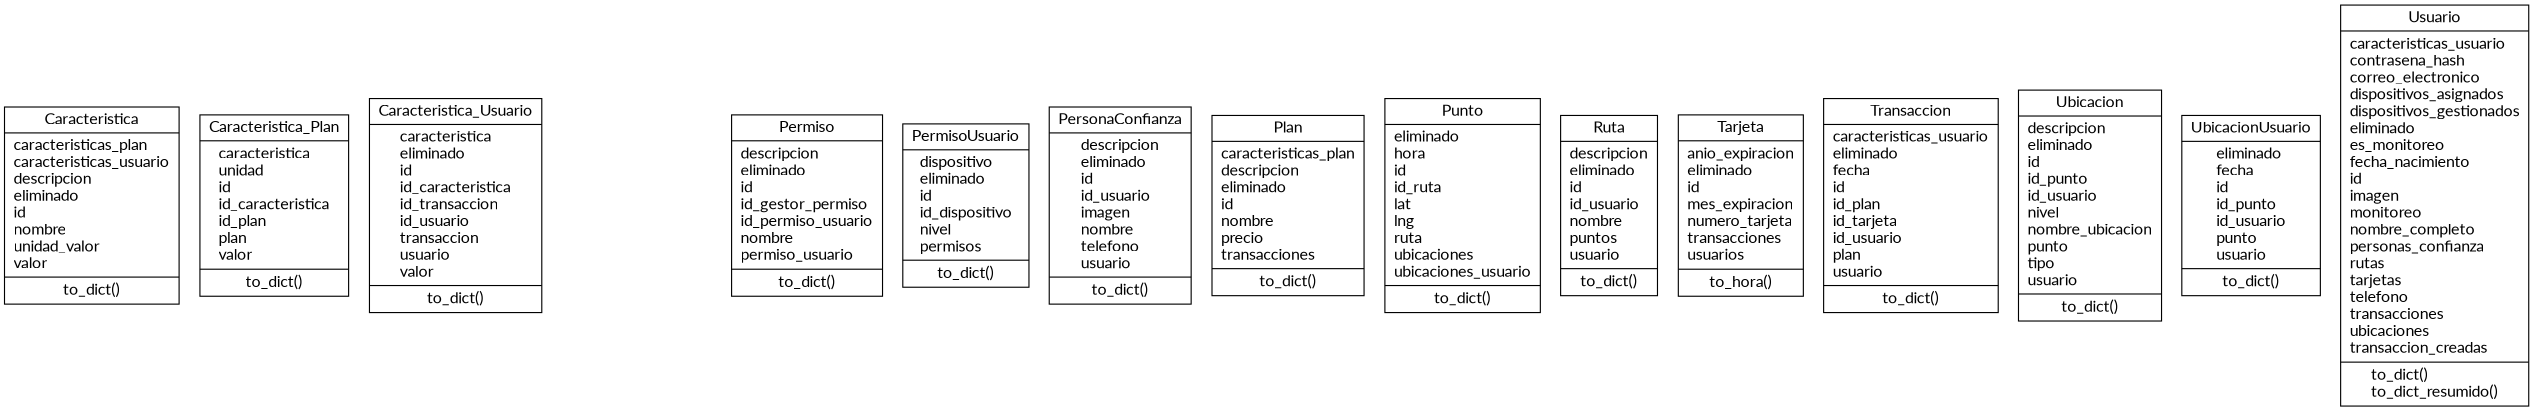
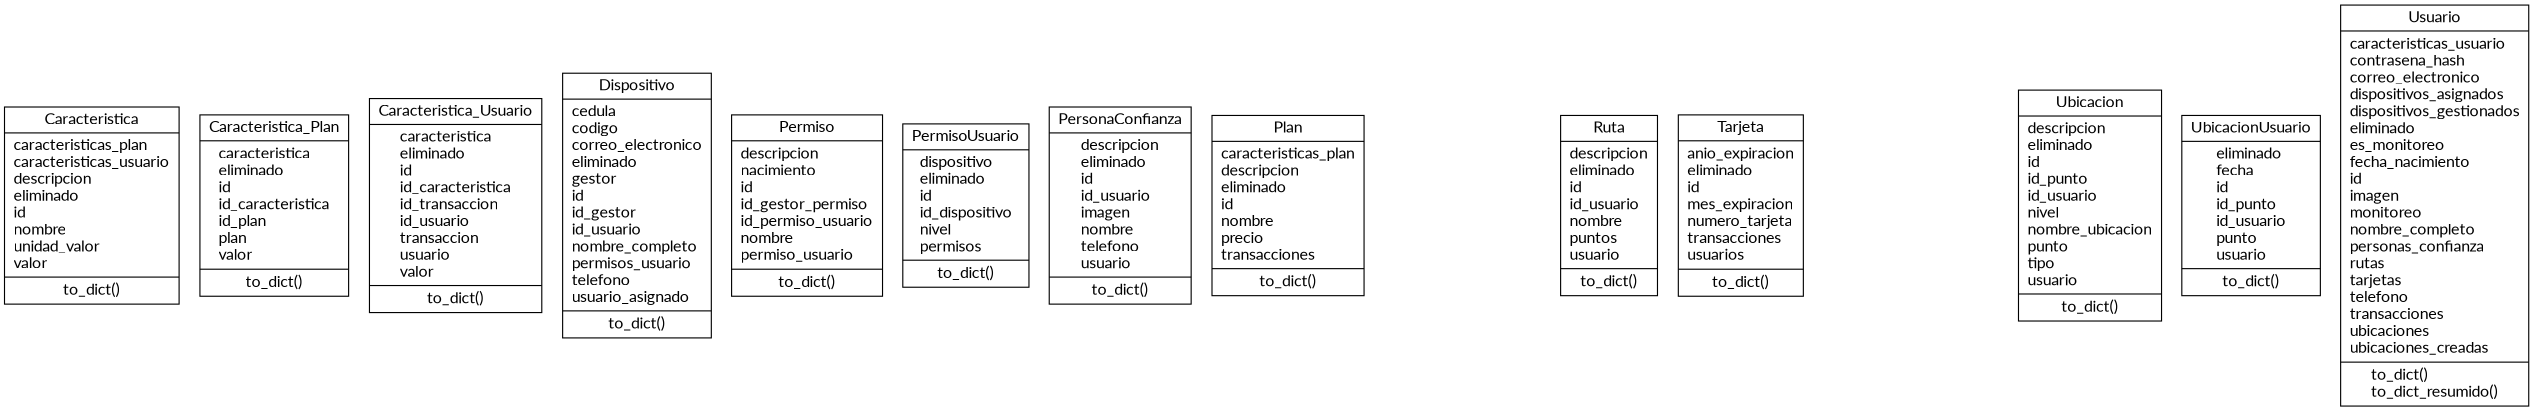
node "Caracteristica_Plan": text "unidad" -> "eliminado"
node "Permiso": text "eliminado" -> "nacimiento"
node "Dispositivo": added
node "Punto": removed
node "Transaccion": removed
node "Tarjeta": text "to_hora()" -> "to_dict()"
node "Usuario": text "transaccion_creadas" -> "ubicaciones_creadas"
